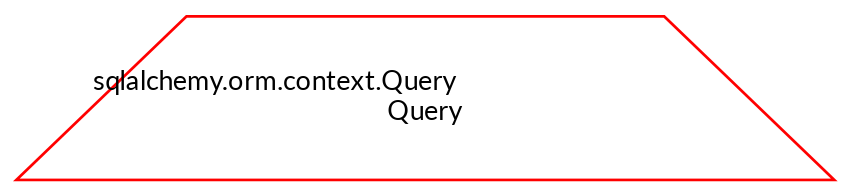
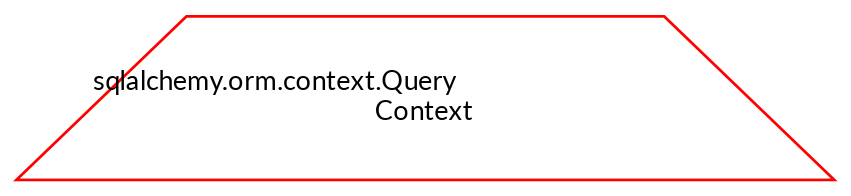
node "sqlalchemy.orm.context.Query Query": label "sqlalchemy.orm.context.Query Query" -> "sqlalchemy.orm.context.Query Context"
